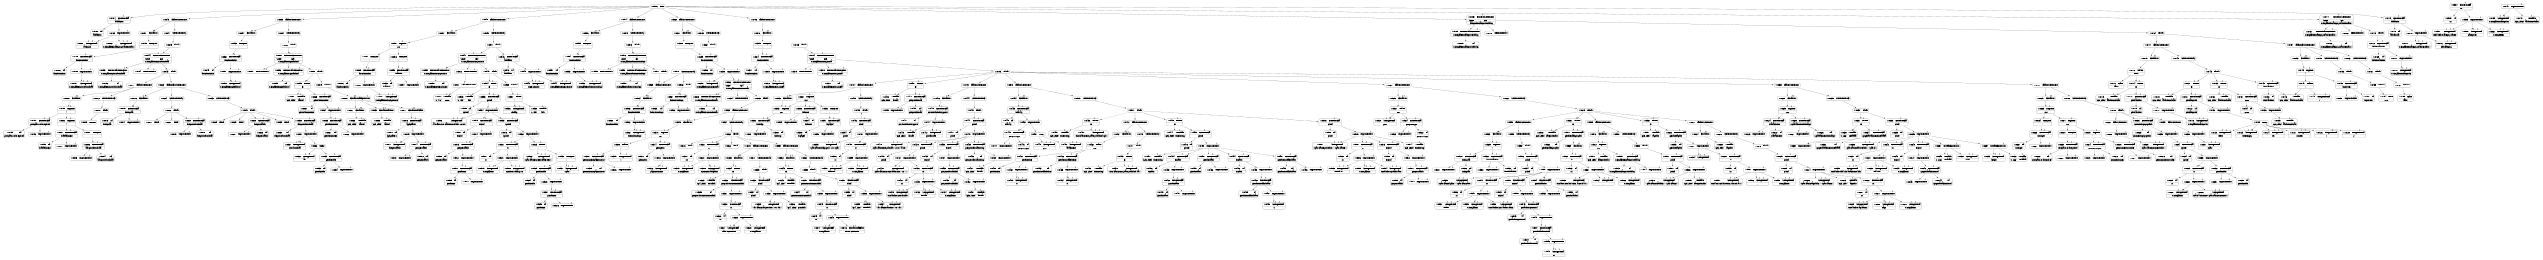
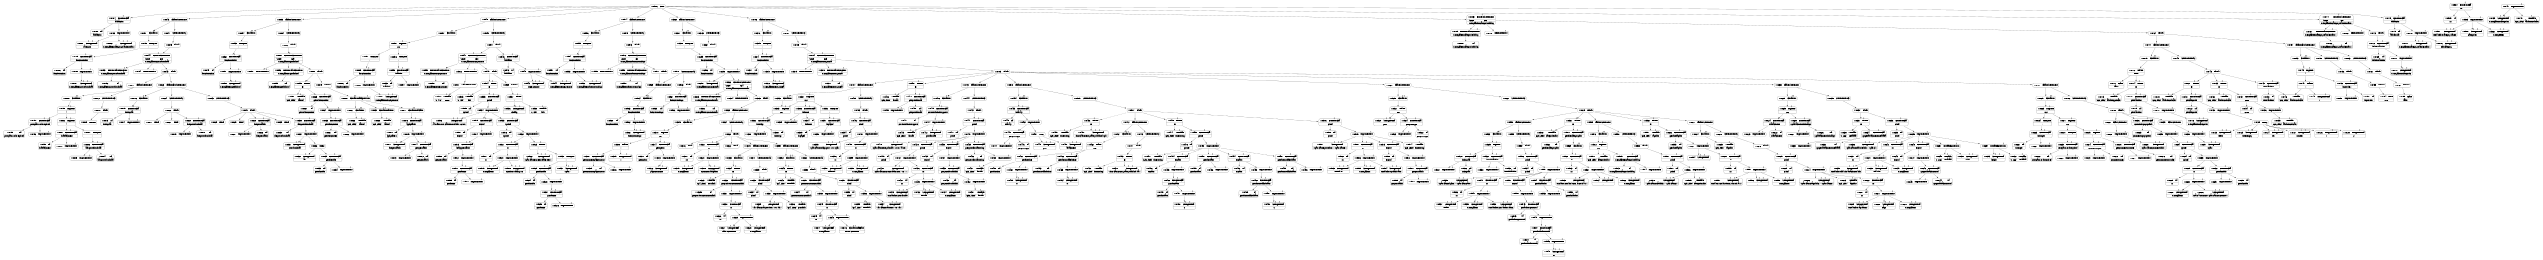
node "118765": text "categories_categorized_blog" -> "twentyfifteen_categorized_blog"
node "118707": added
node "118713": text "all_the_cool_cats" -> "all_the_type_cats"
edge "118402" -> "118403": reversed
node "118913": text "get_permalink" -> "hellip_permalink"
node "118542": removed
node "118480": added
